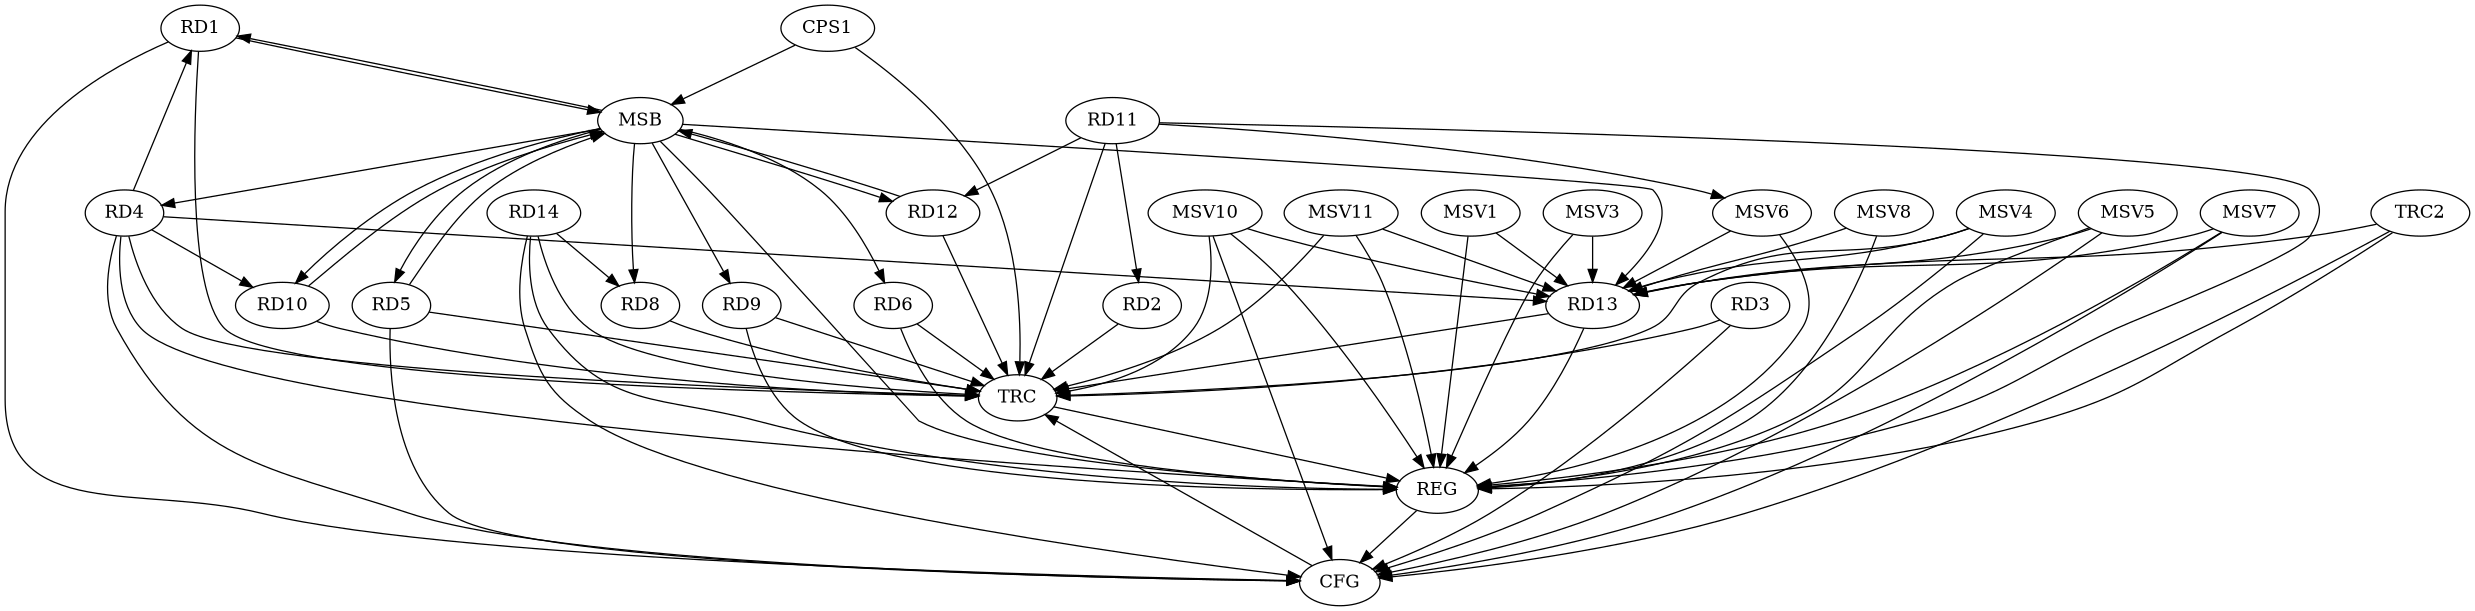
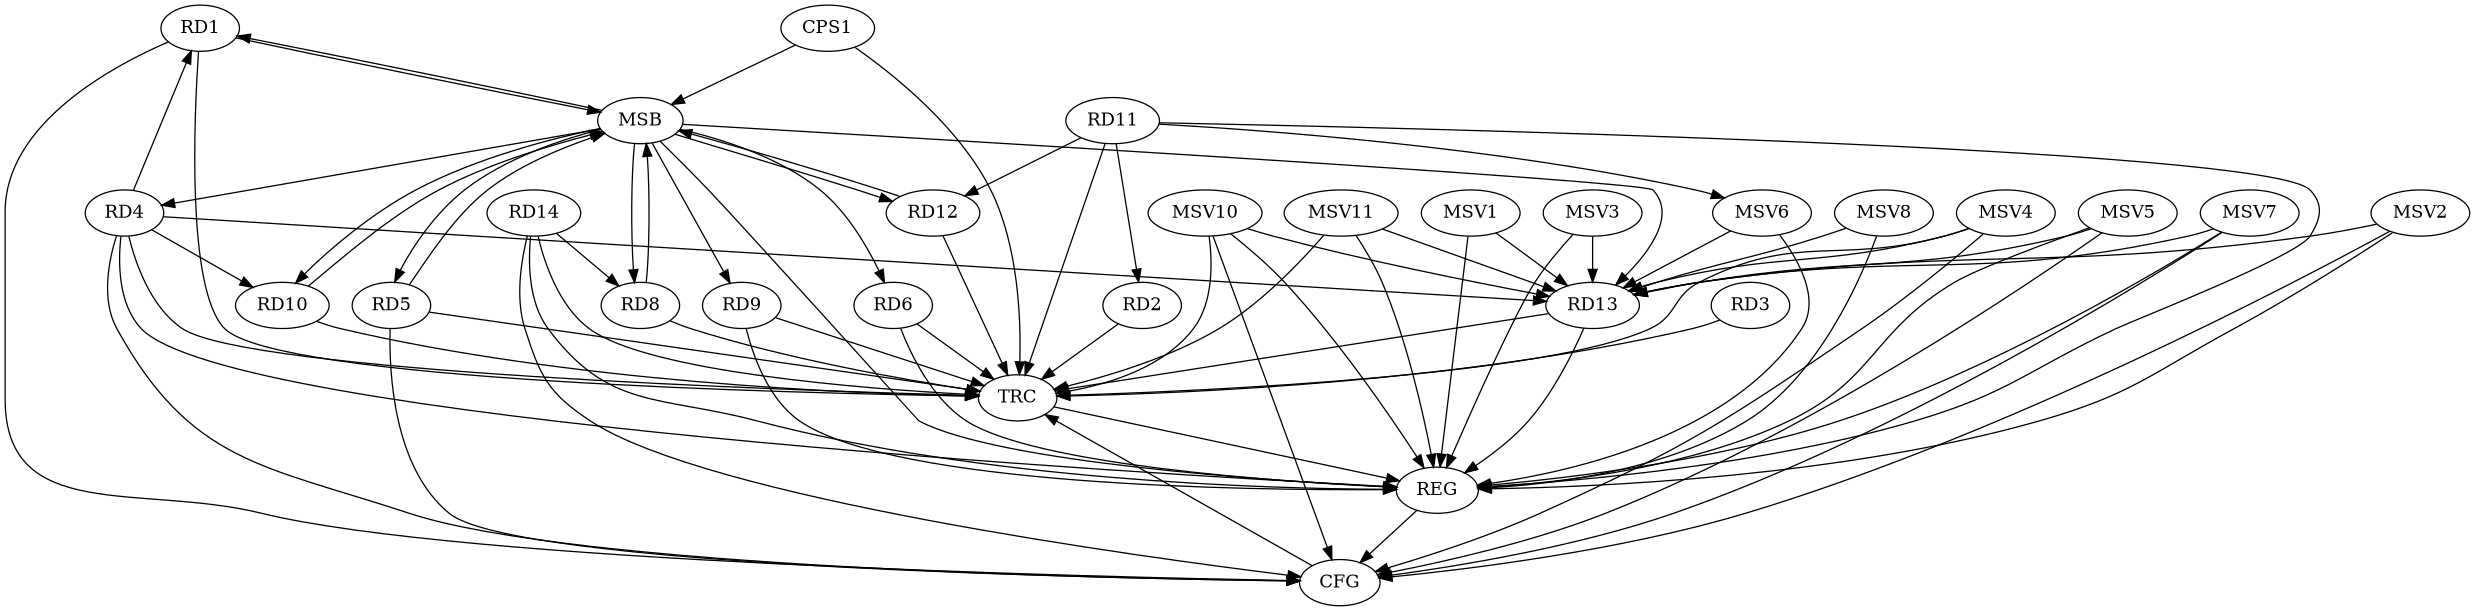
node "TRC2": label "TRC2" -> "MSV2"
edge "RD8" -> "MSB": added
edge "RD3" -> "CFG": removed
